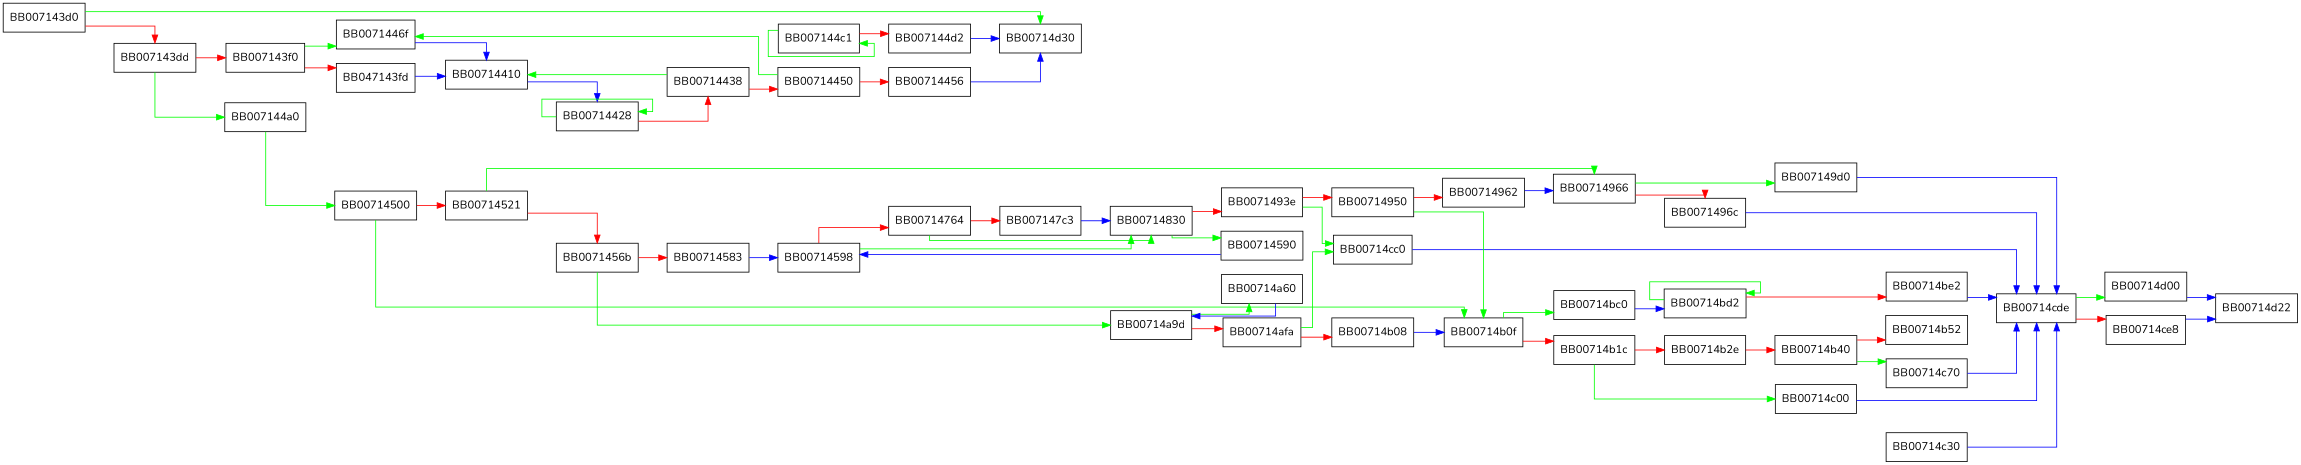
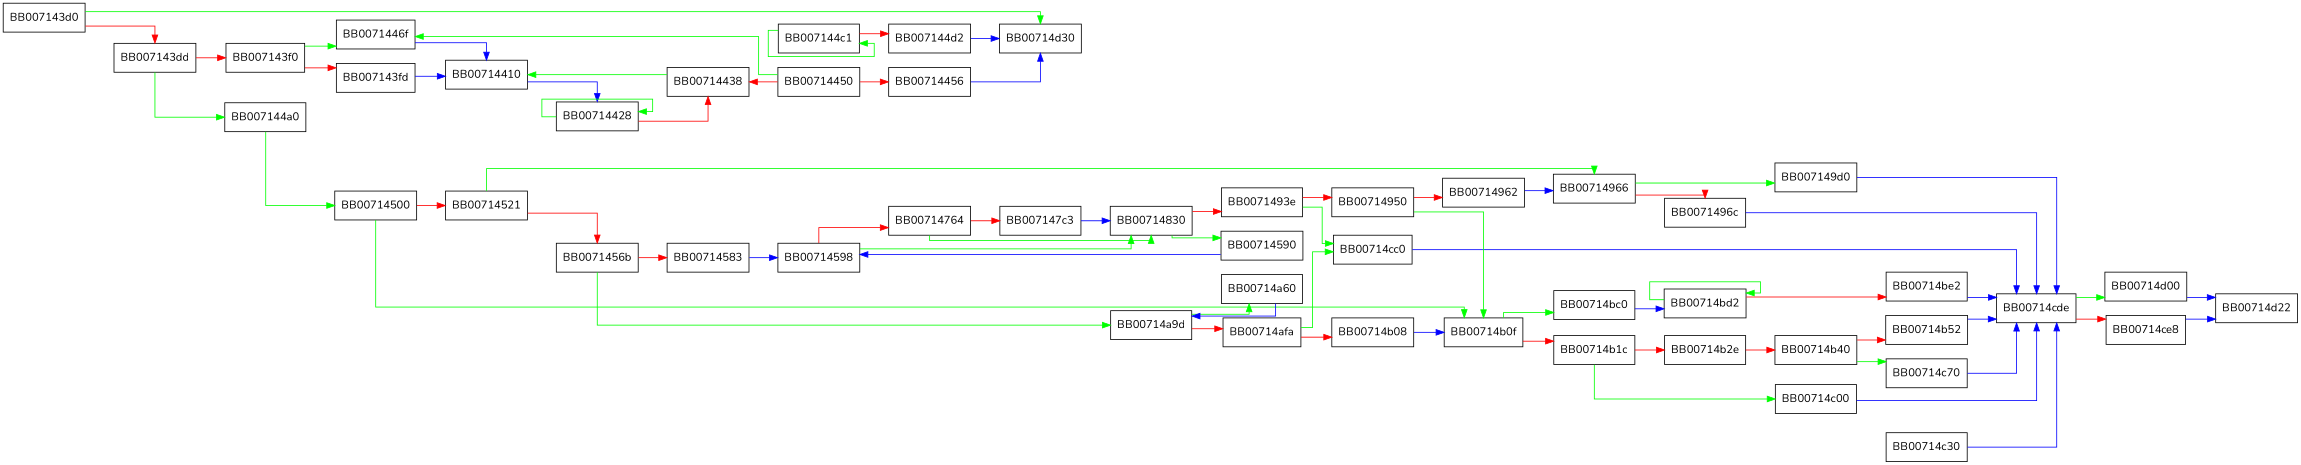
node "BB047143fd": label "BB047143fd" -> "BB007143fd"
edge "BB00714438" -> "BB00714450": reversed
edge "BB00714b52" -> "BB00714cde": added
